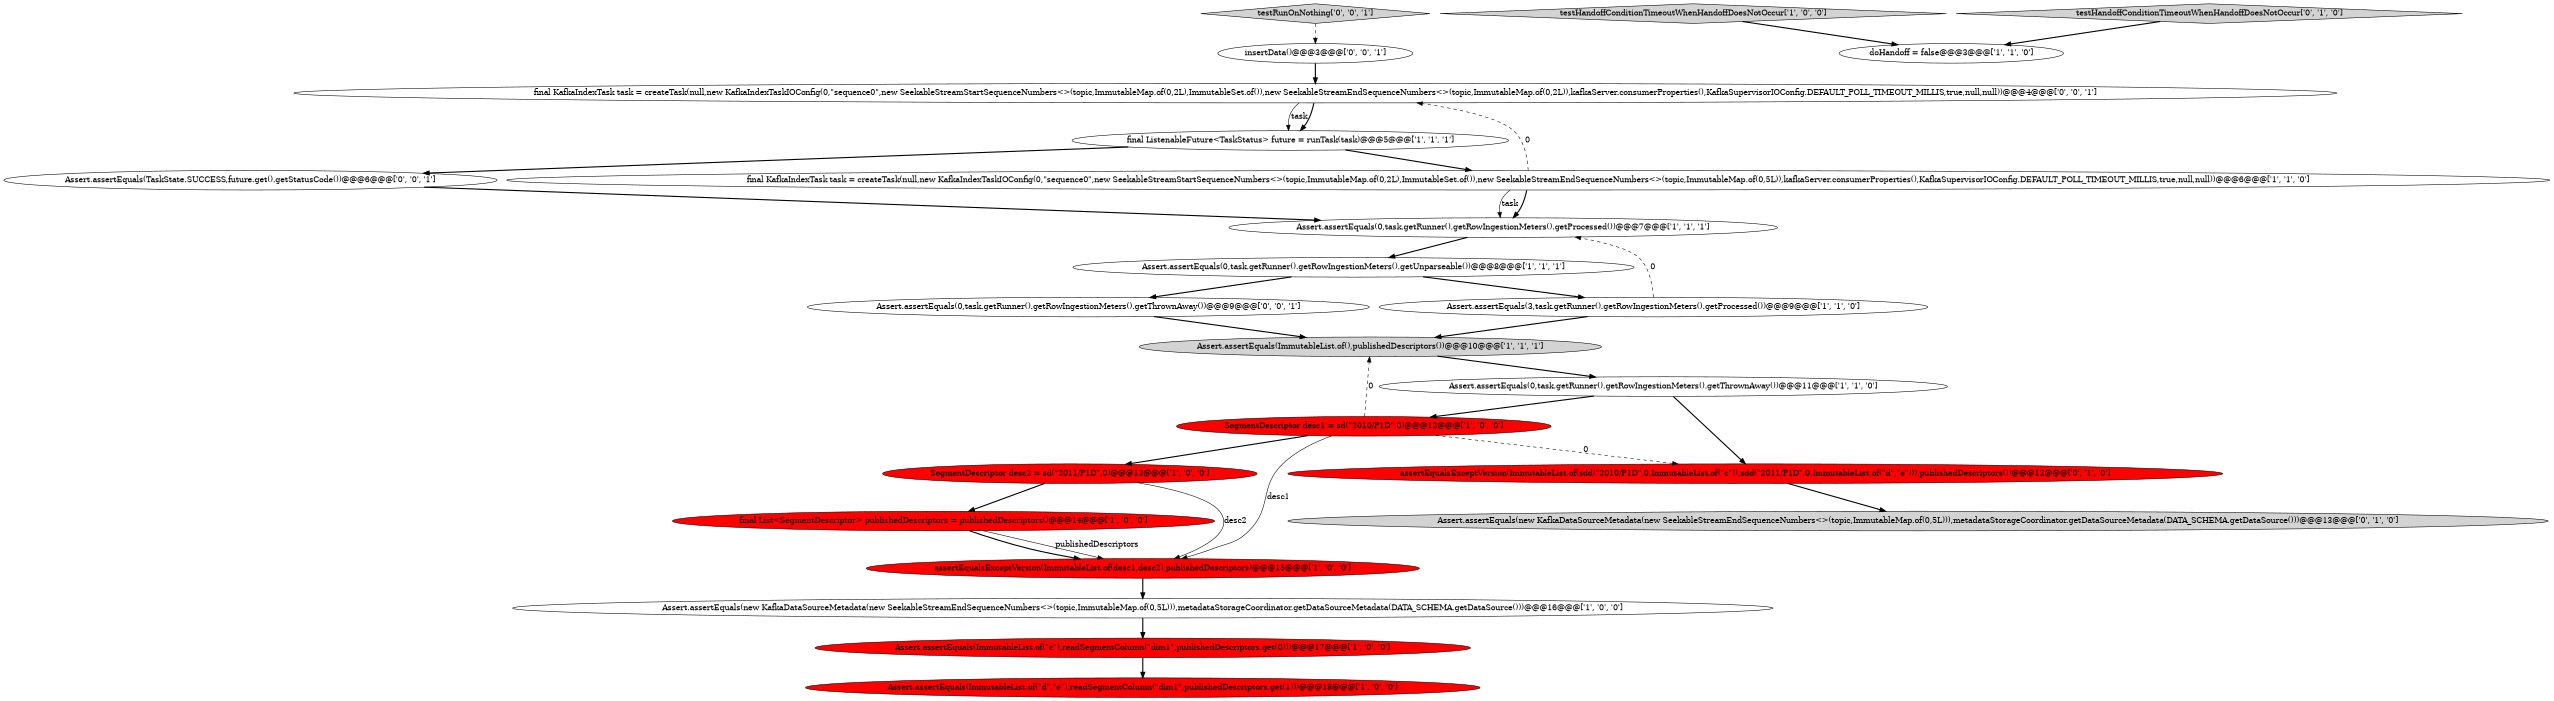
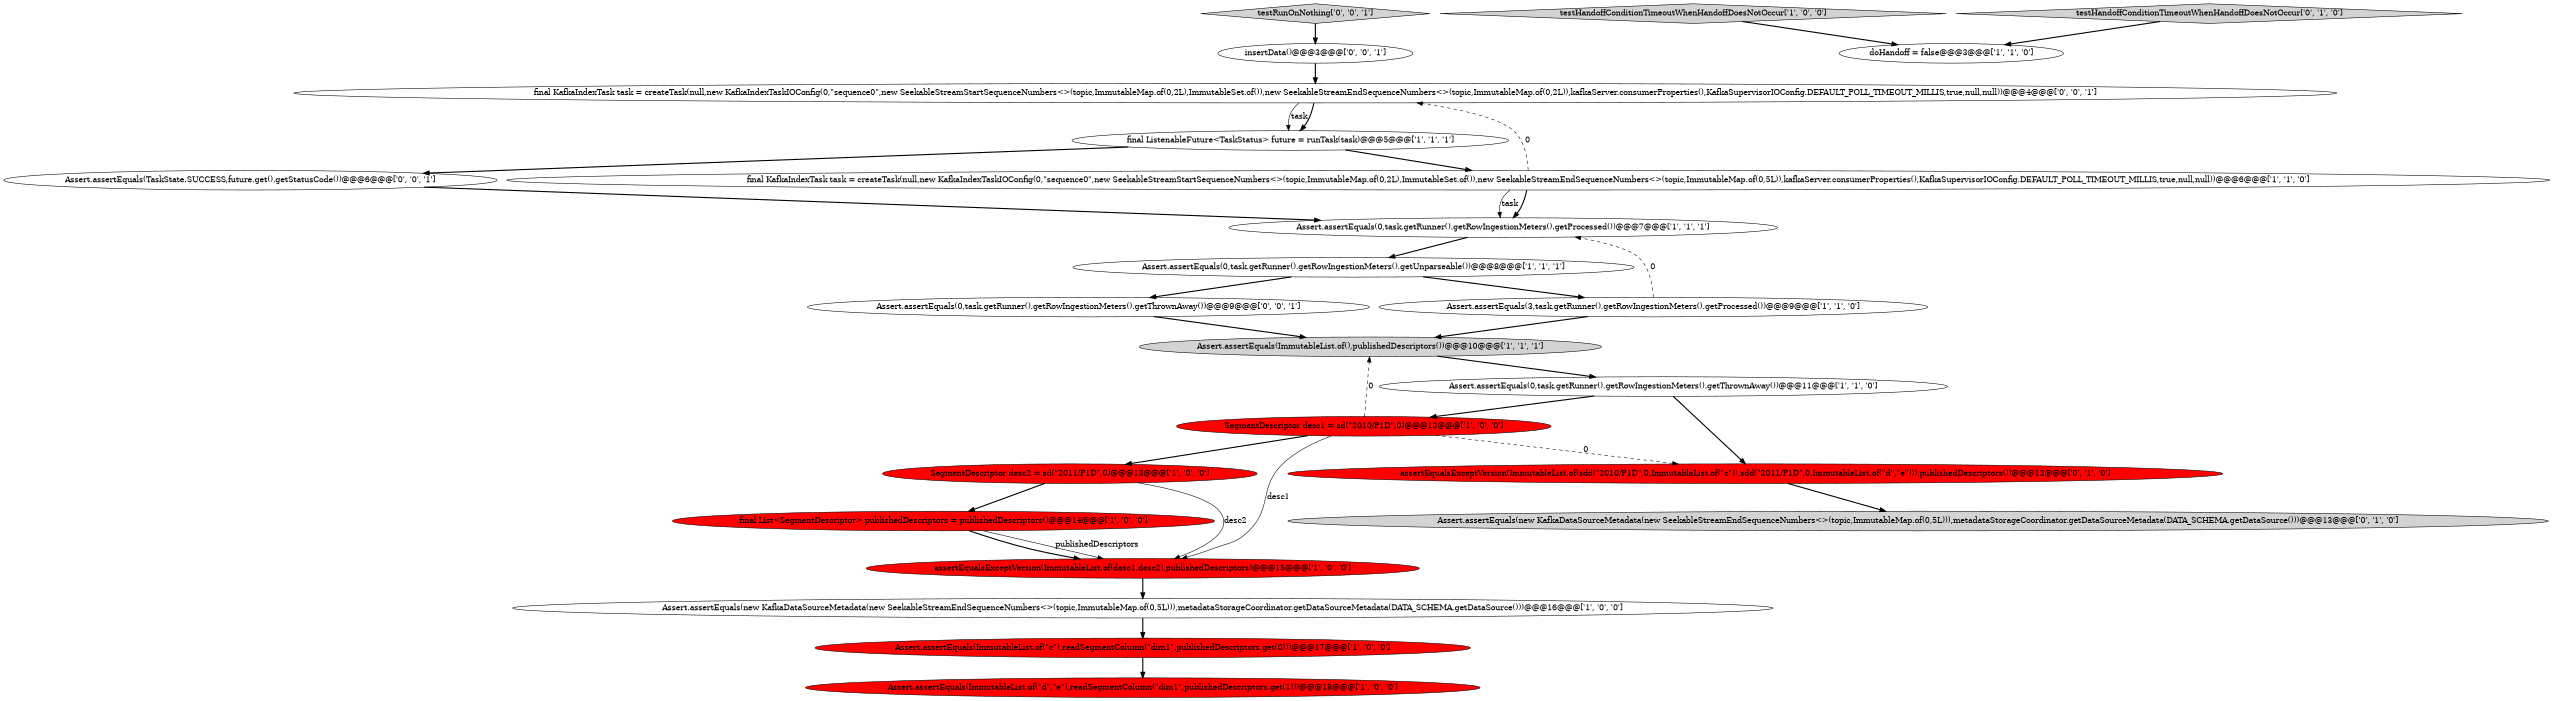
edge "testRunOnNothing['0', '0', '1']" -> "insertData()@@@3@@@['0', '0', '1']": style dashed -> bold
